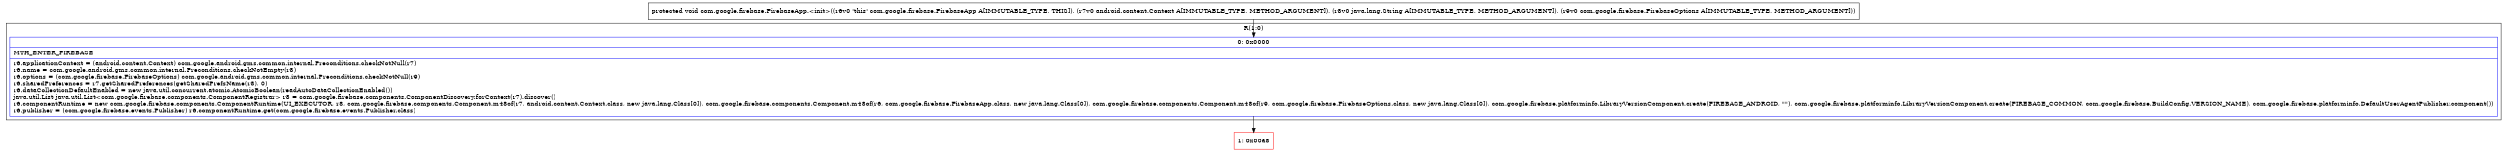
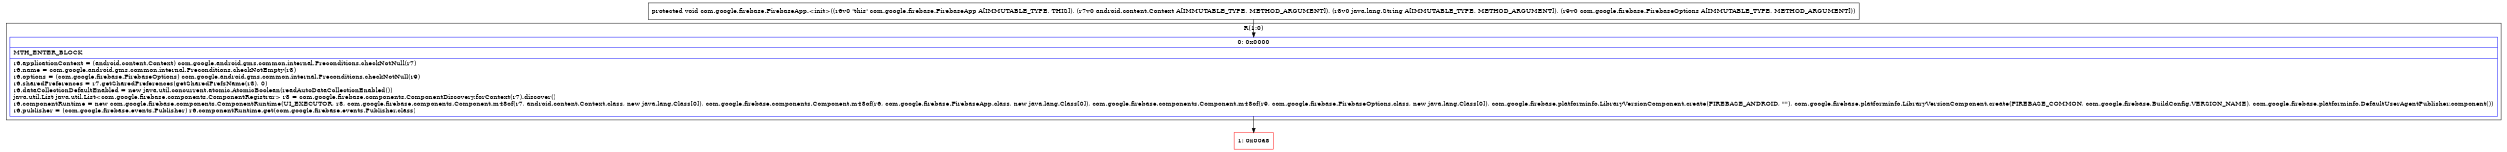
node "0: 0x0000": text "MTH_ENTER_FIREBASE" -> "MTH_ENTER_BLOCK"
